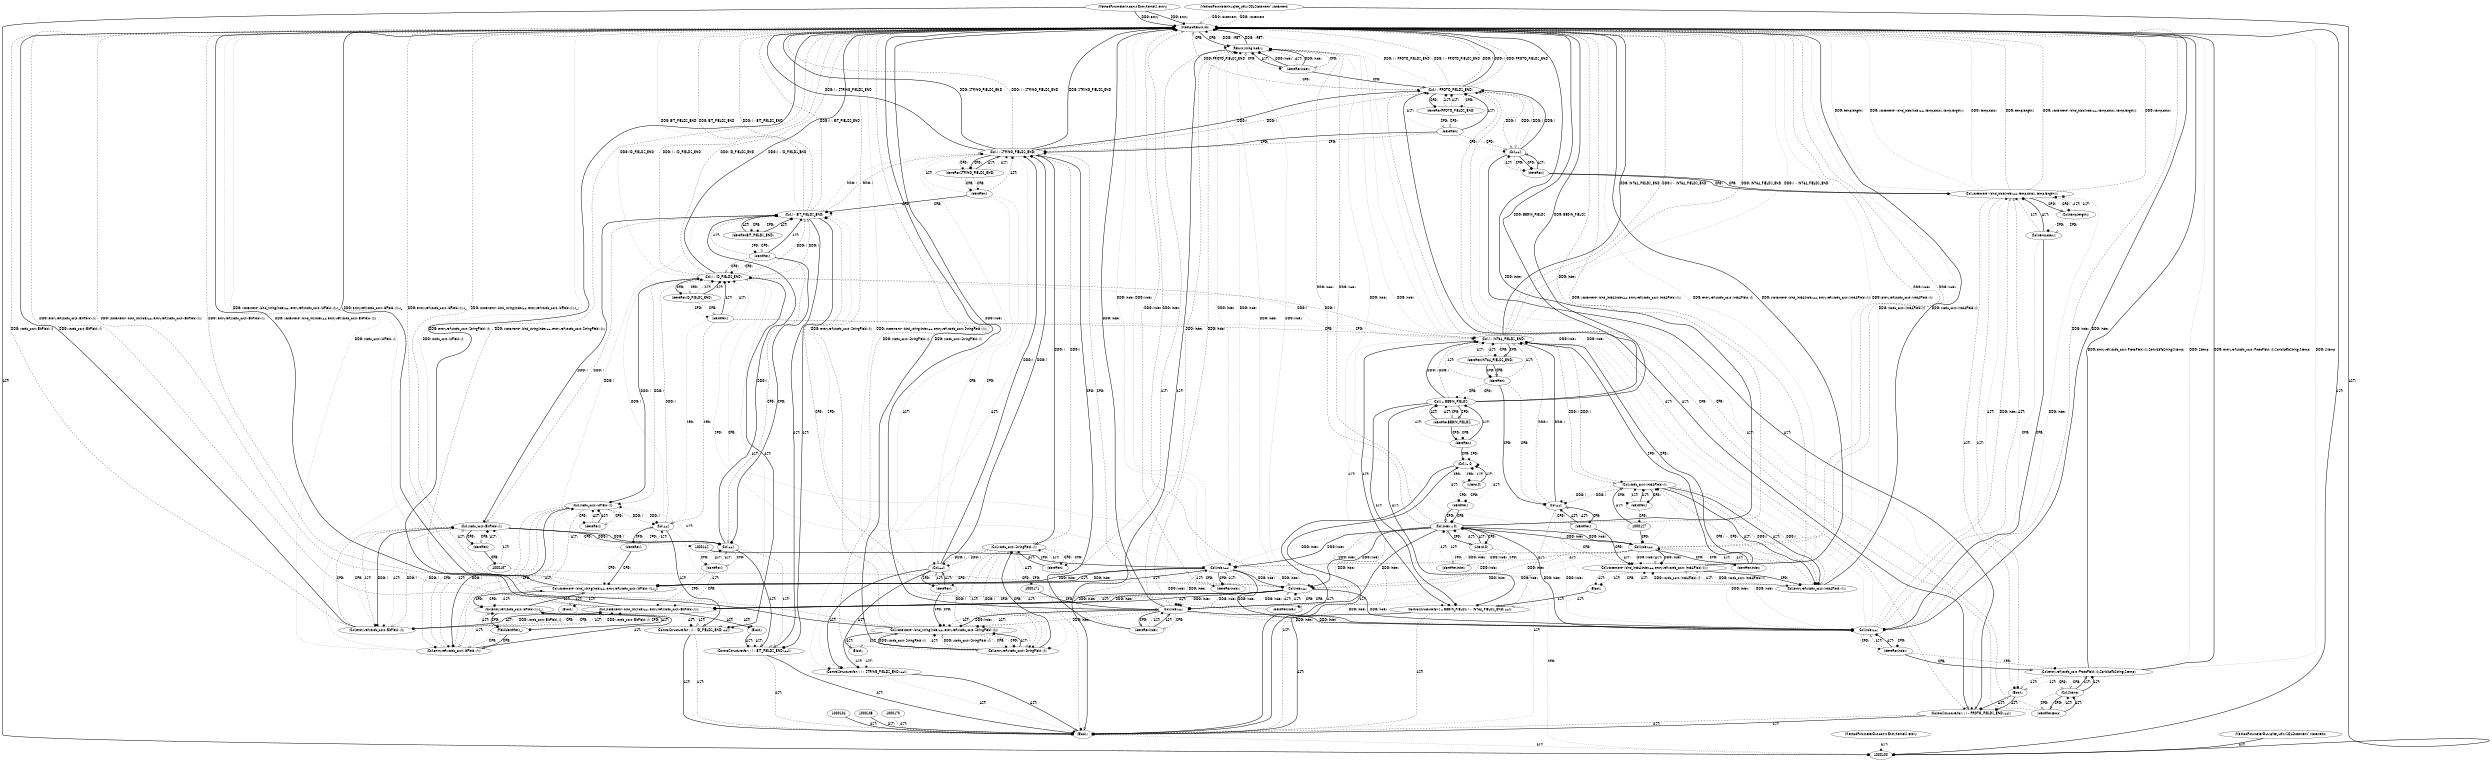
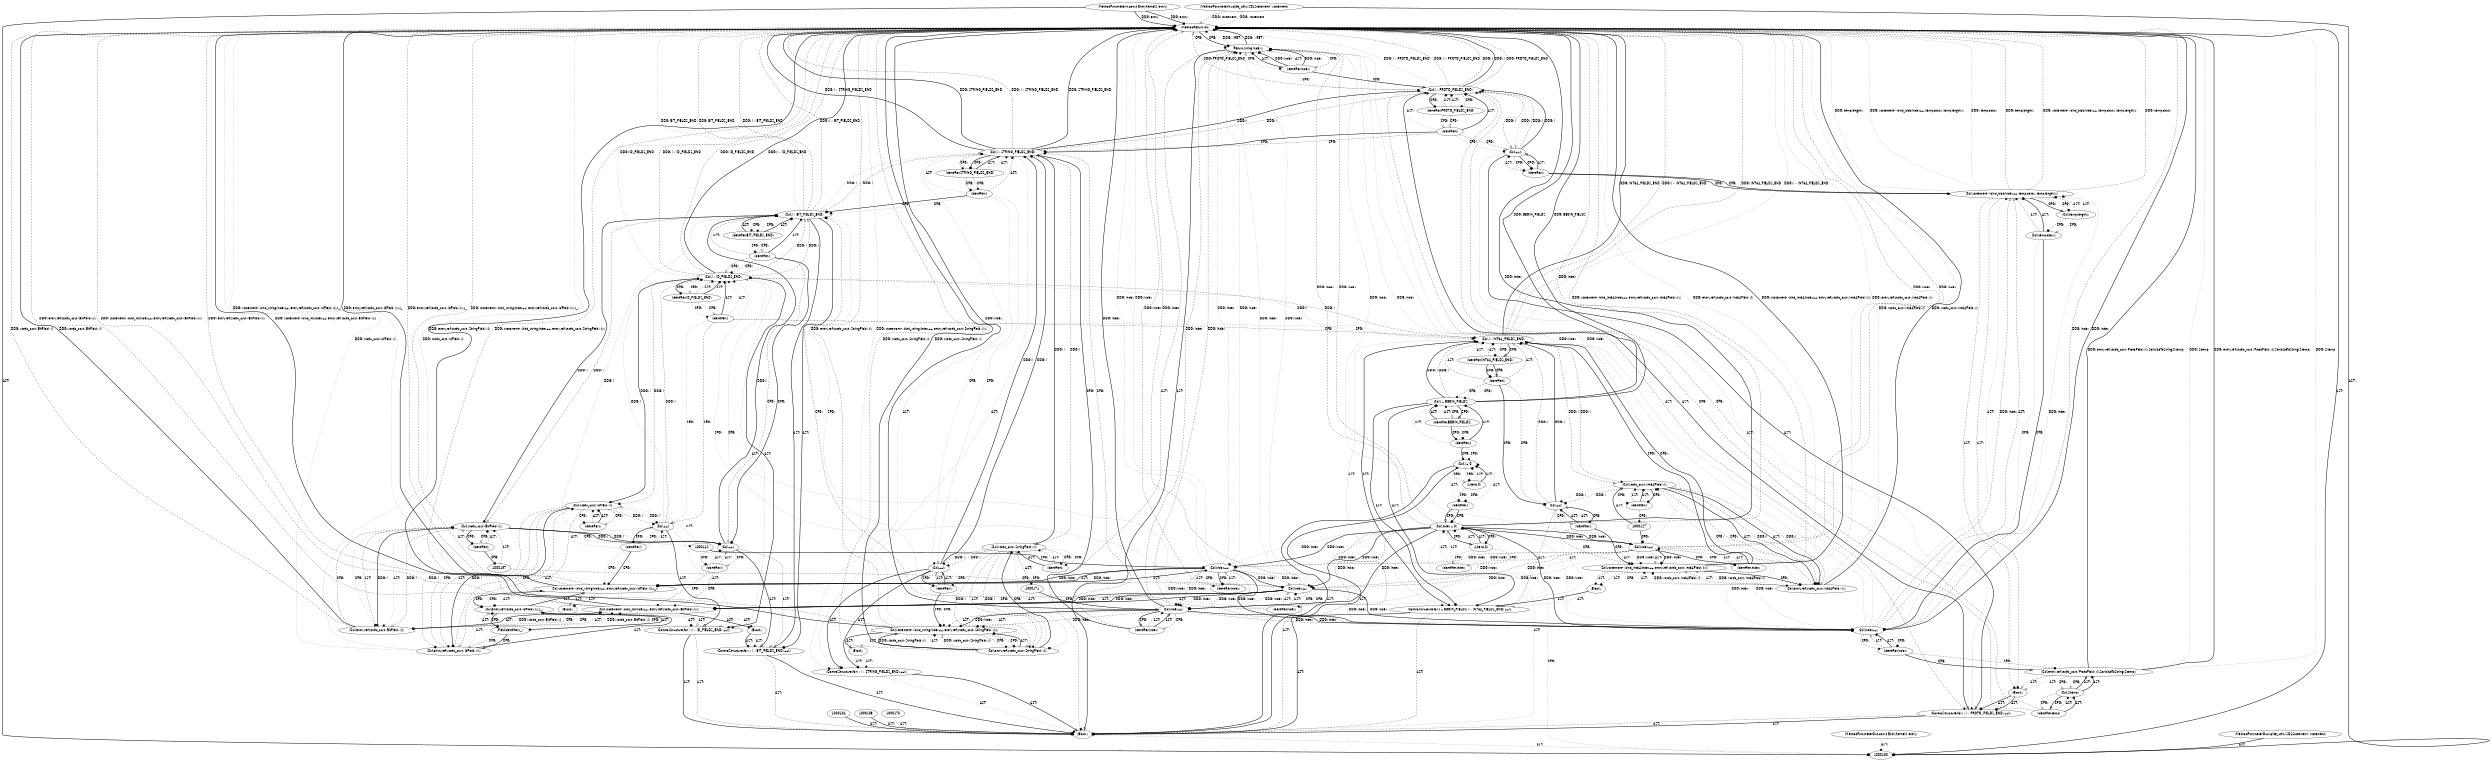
edge "1000142" -> "(Call,static_cast<IdField>(i))": arrowhead dot -> onormal
